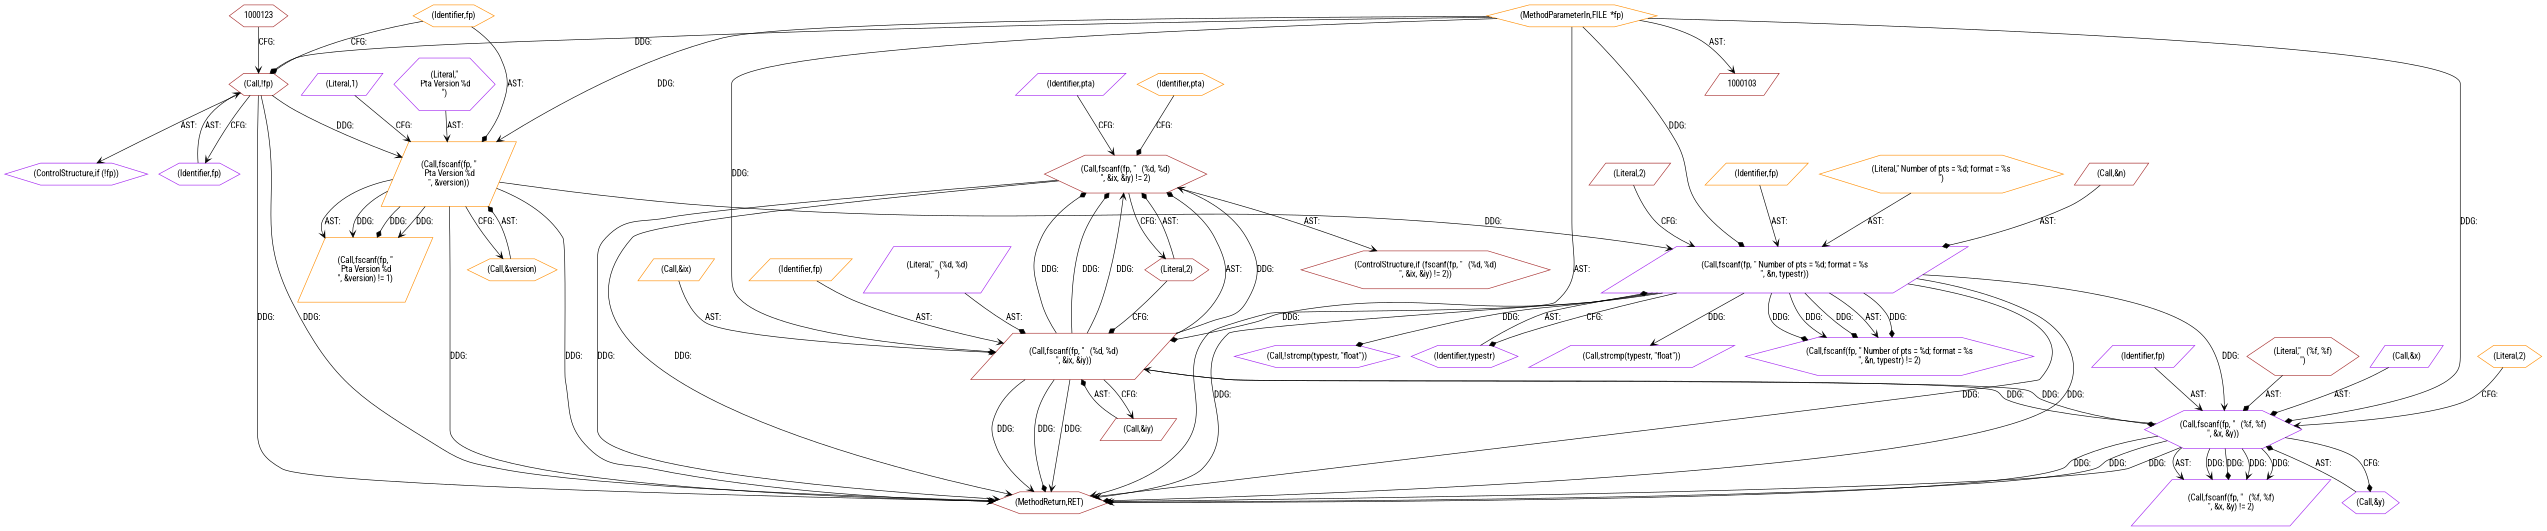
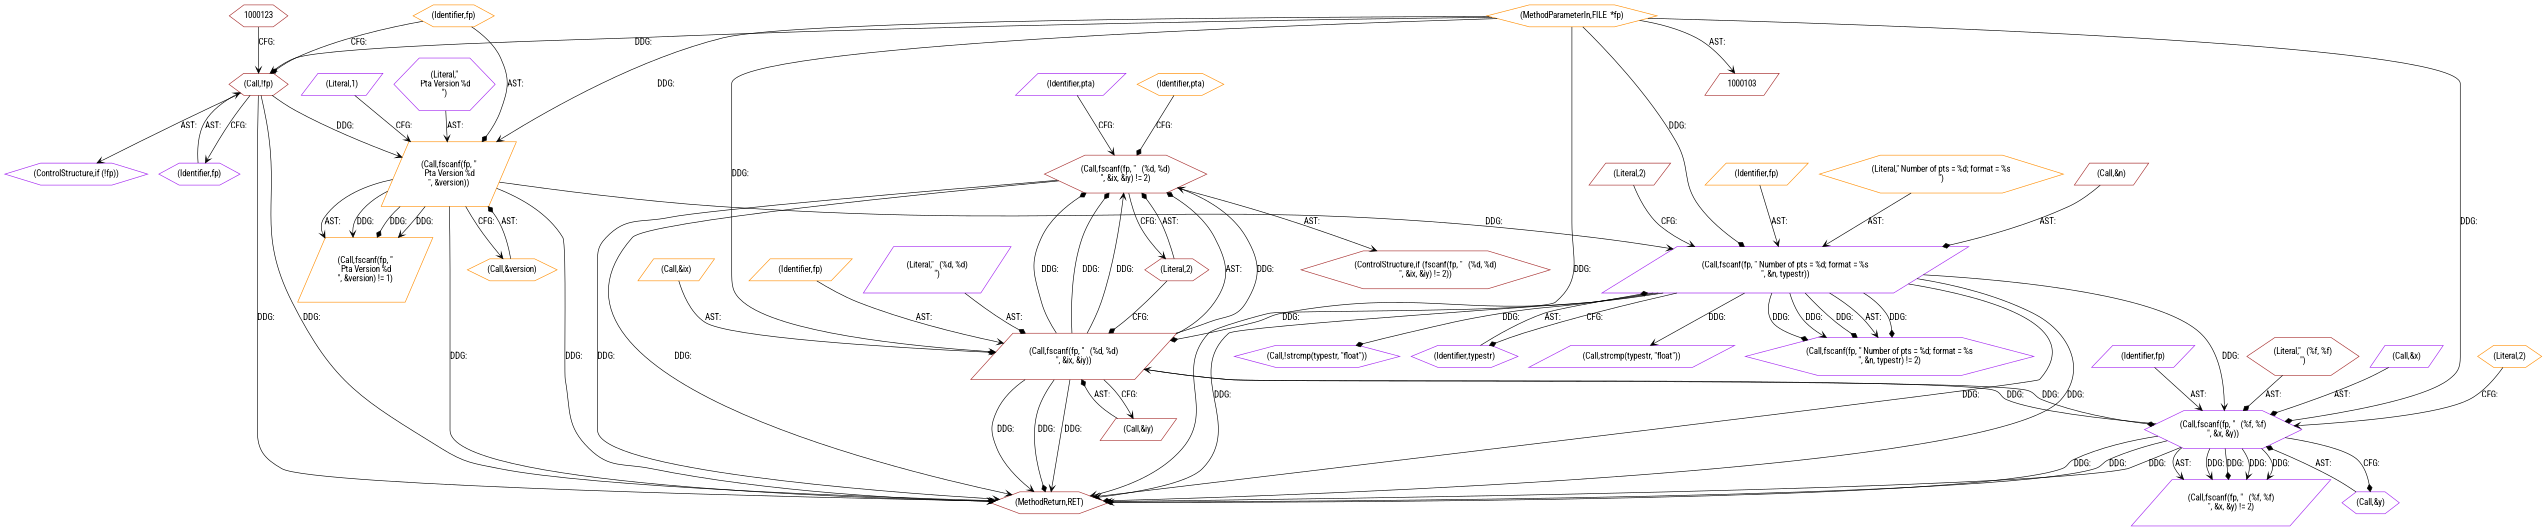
edge "(MethodParameterIn,FILE  *fp)" -> "(Call,!fp)": arrowhead diamond -> vee
edge "(MethodParameterIn,FILE  *fp)" -> "(MethodReturn,RET)": label "AST: " -> "DDG: "
